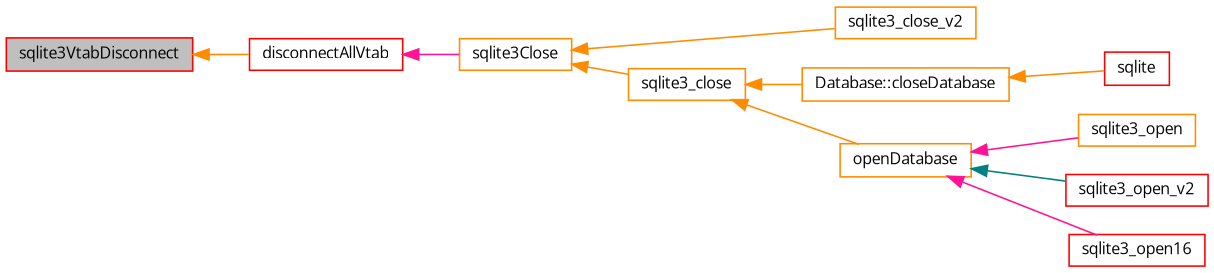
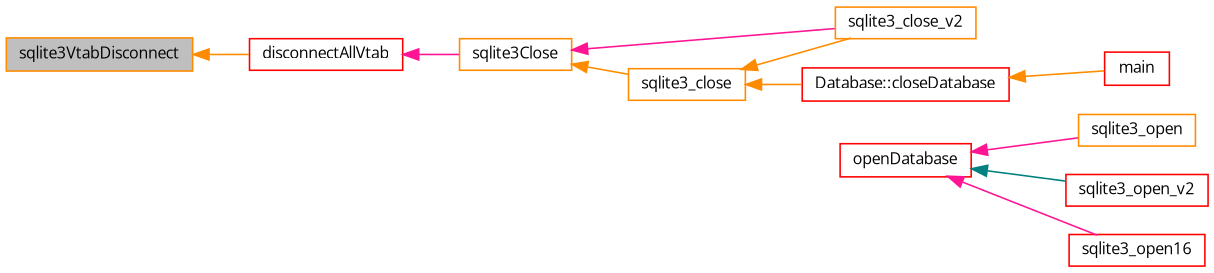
edge "sqlite3_close_v2" -> "sqlite3Close": color darkorange -> deeppink
node "sqlite3VtabDisconnect": color red -> darkorange
node "sqlite": label "sqlite" -> "main"
node "Database::closeDatabase": color darkorange -> red
edge "openDatabase" -> "sqlite3_close": now "sqlite3_close_v2" -> "sqlite3_close"
node "openDatabase": color darkorange -> red
